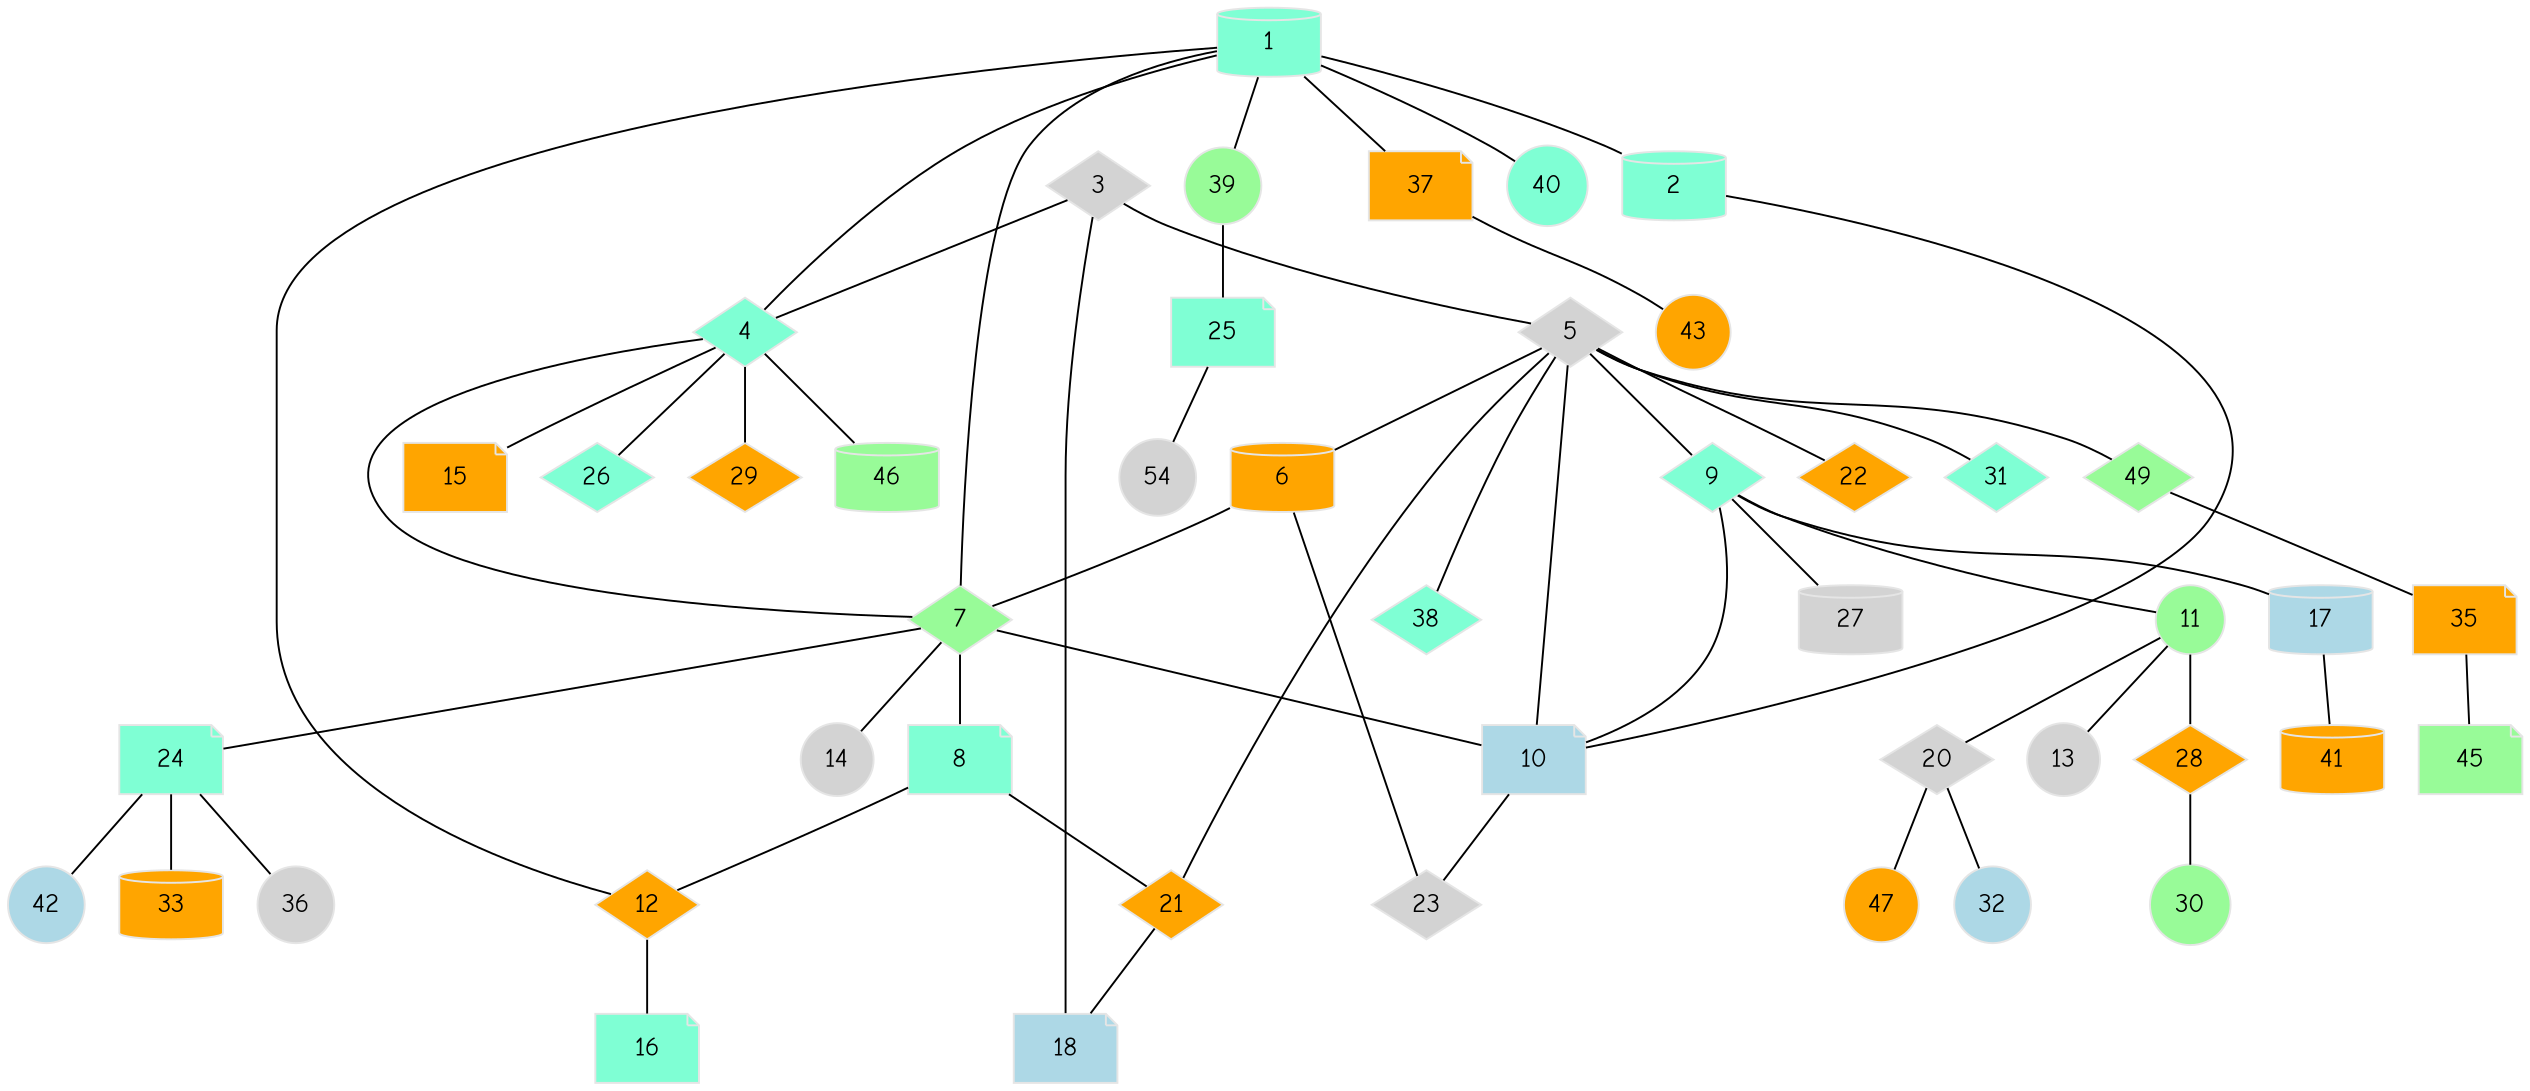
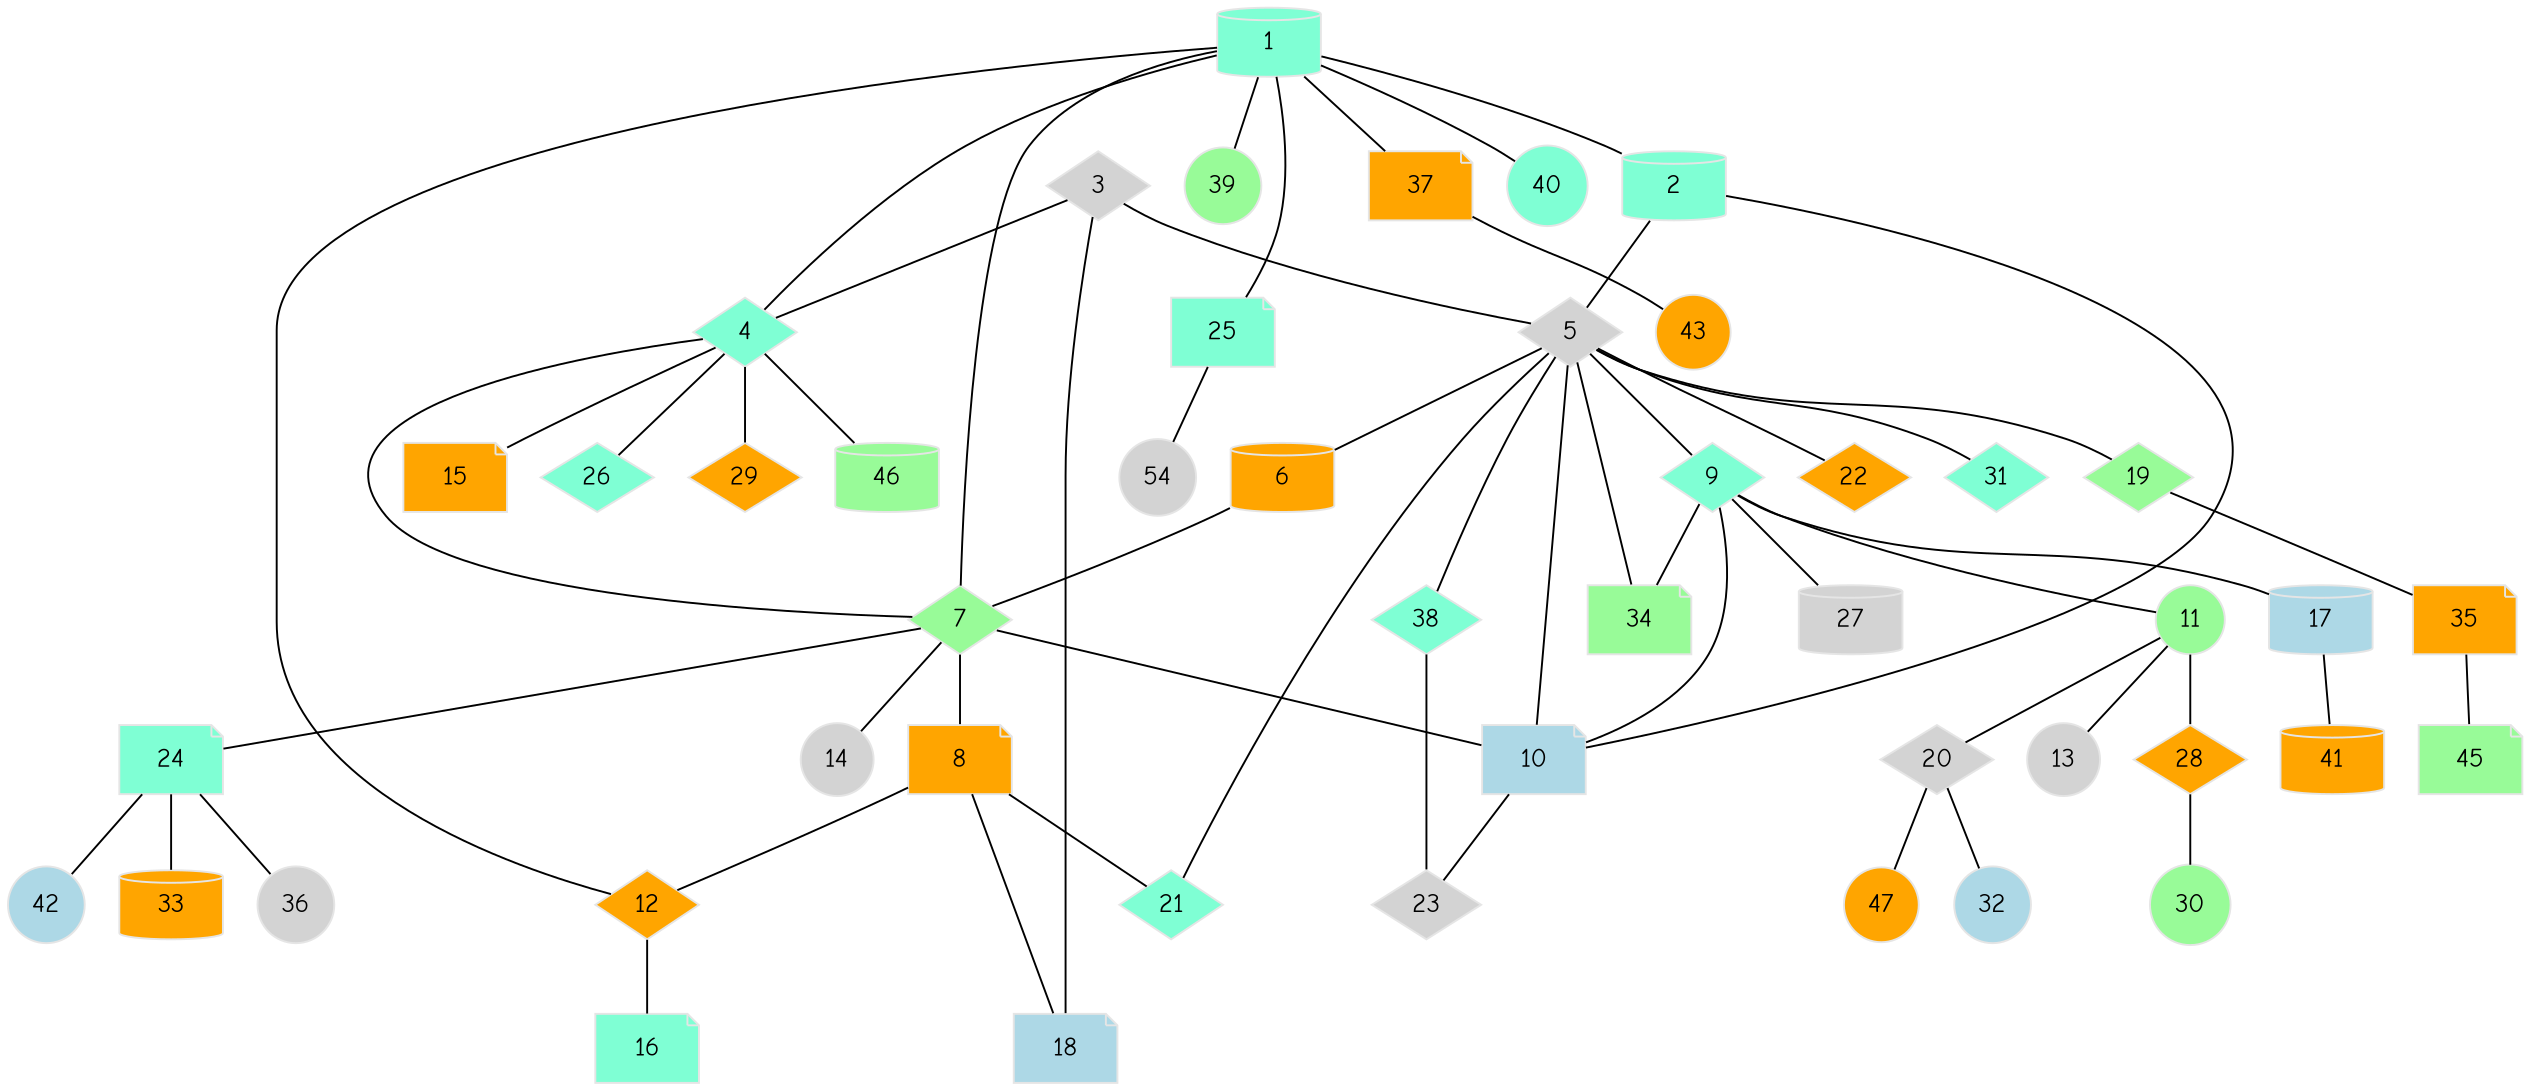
edge "39" -- "25": now "1" -- "25"
edge "2" -- "5": added
node "49": label "49" -> "19"
node "34": added
edge "6" -- "23": now "38" -- "23"
node "8": fillcolor aquamarine -> orange
node "21": fillcolor orange -> aquamarine
edge "21" -- "18": now "8" -- "18"
